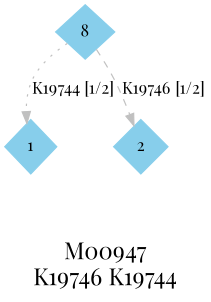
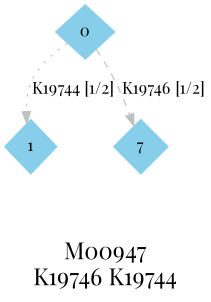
node "8": label "8" -> "0"
node "2": label "2" -> "7"
